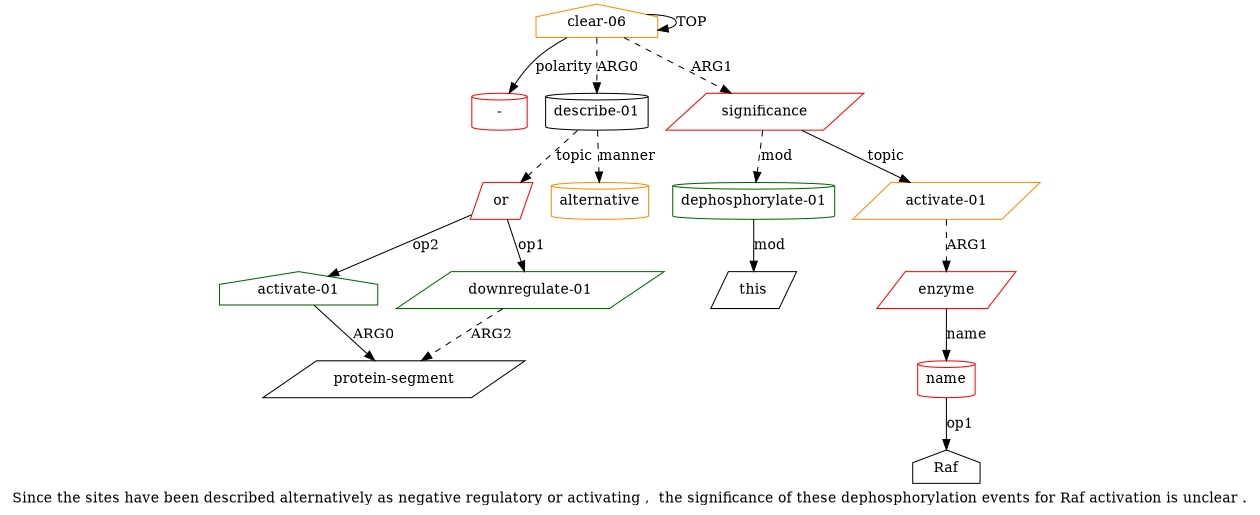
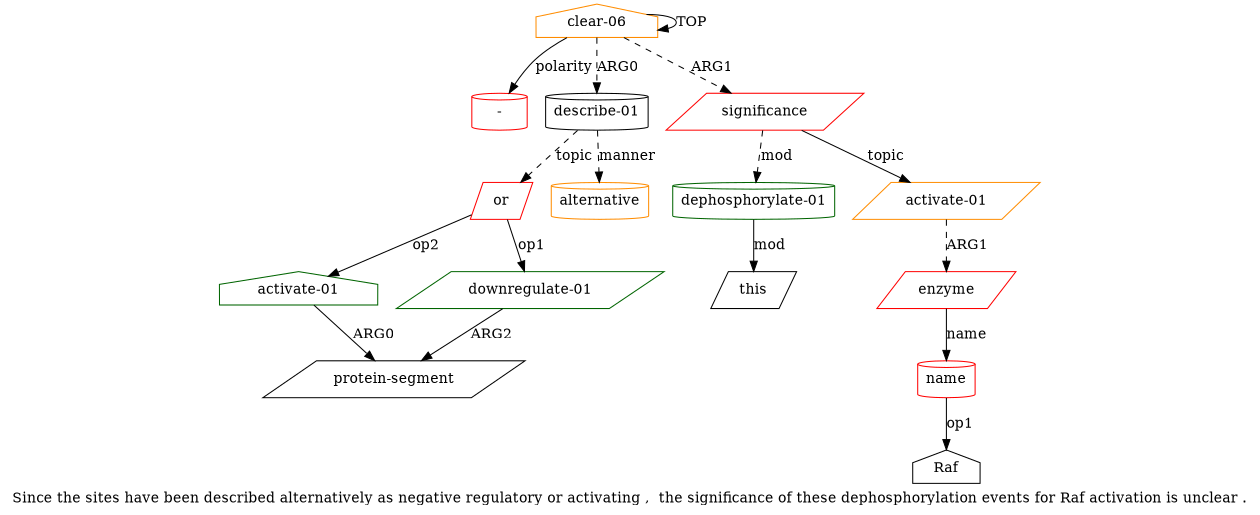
edge "downregulate-01" -> "protein-segment": style dashed -> solid
